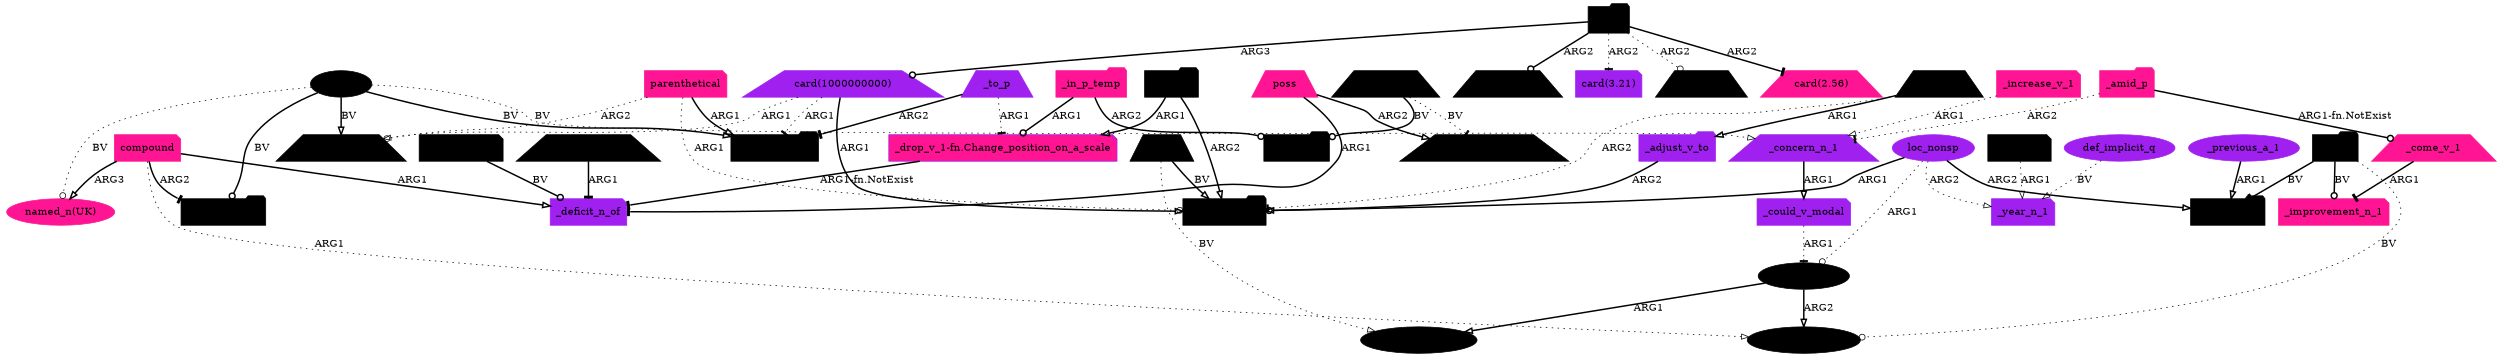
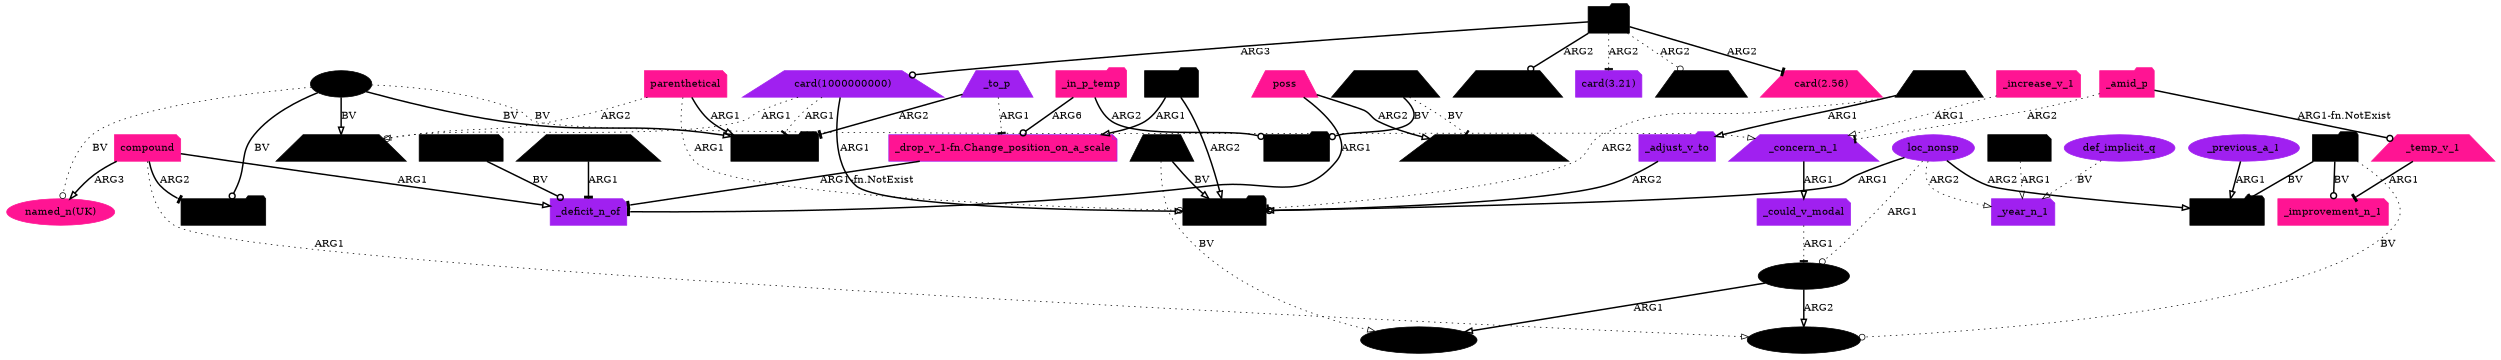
edge "_in_p_temp" -> "_drop_v_1-fn.Change_position_on_a_scale": label "ARG1" -> "ARG6"
node "_come_v_1": label "_come_v_1" -> "_temp_v_1"
